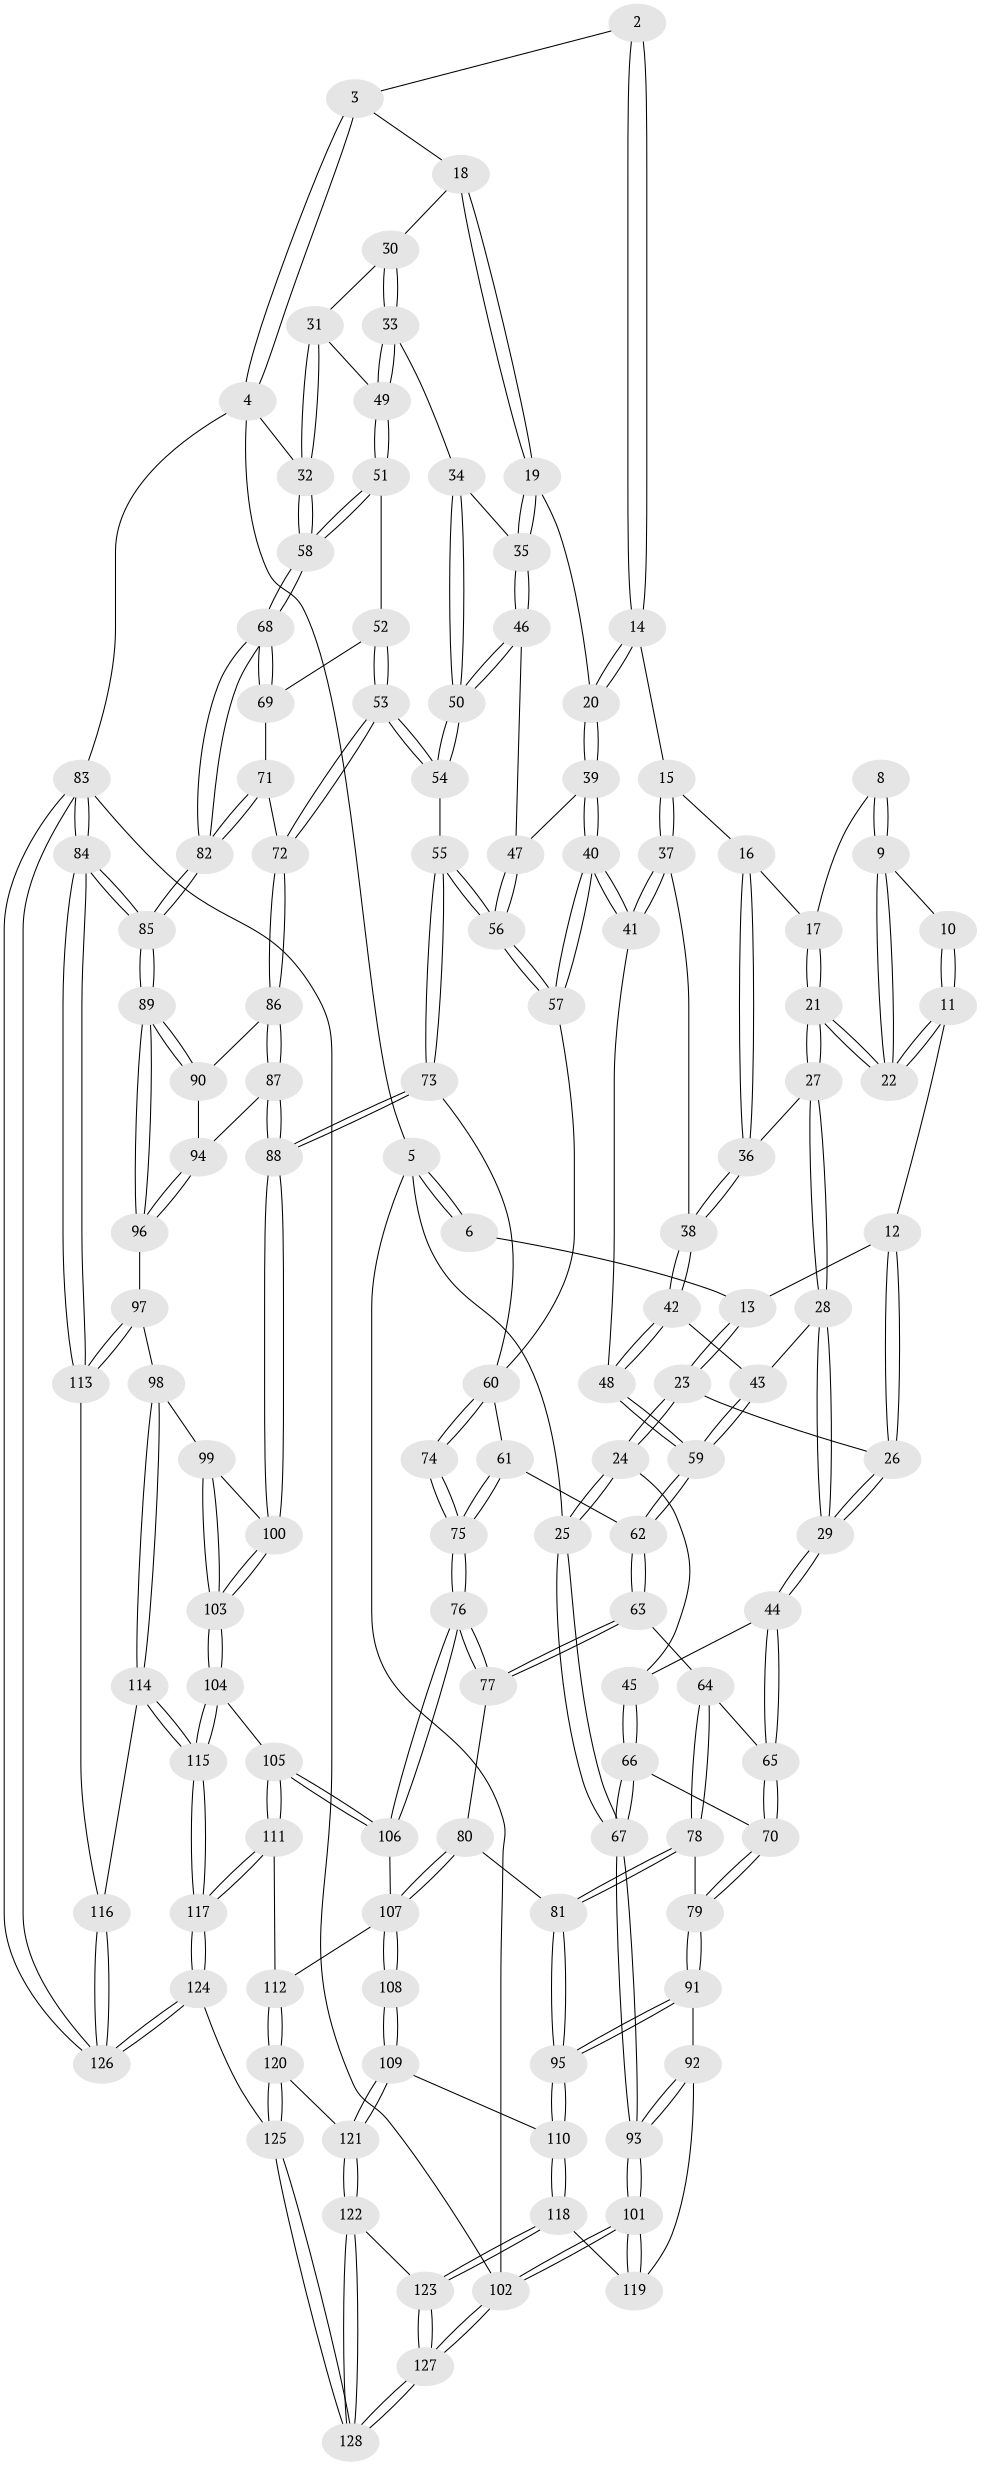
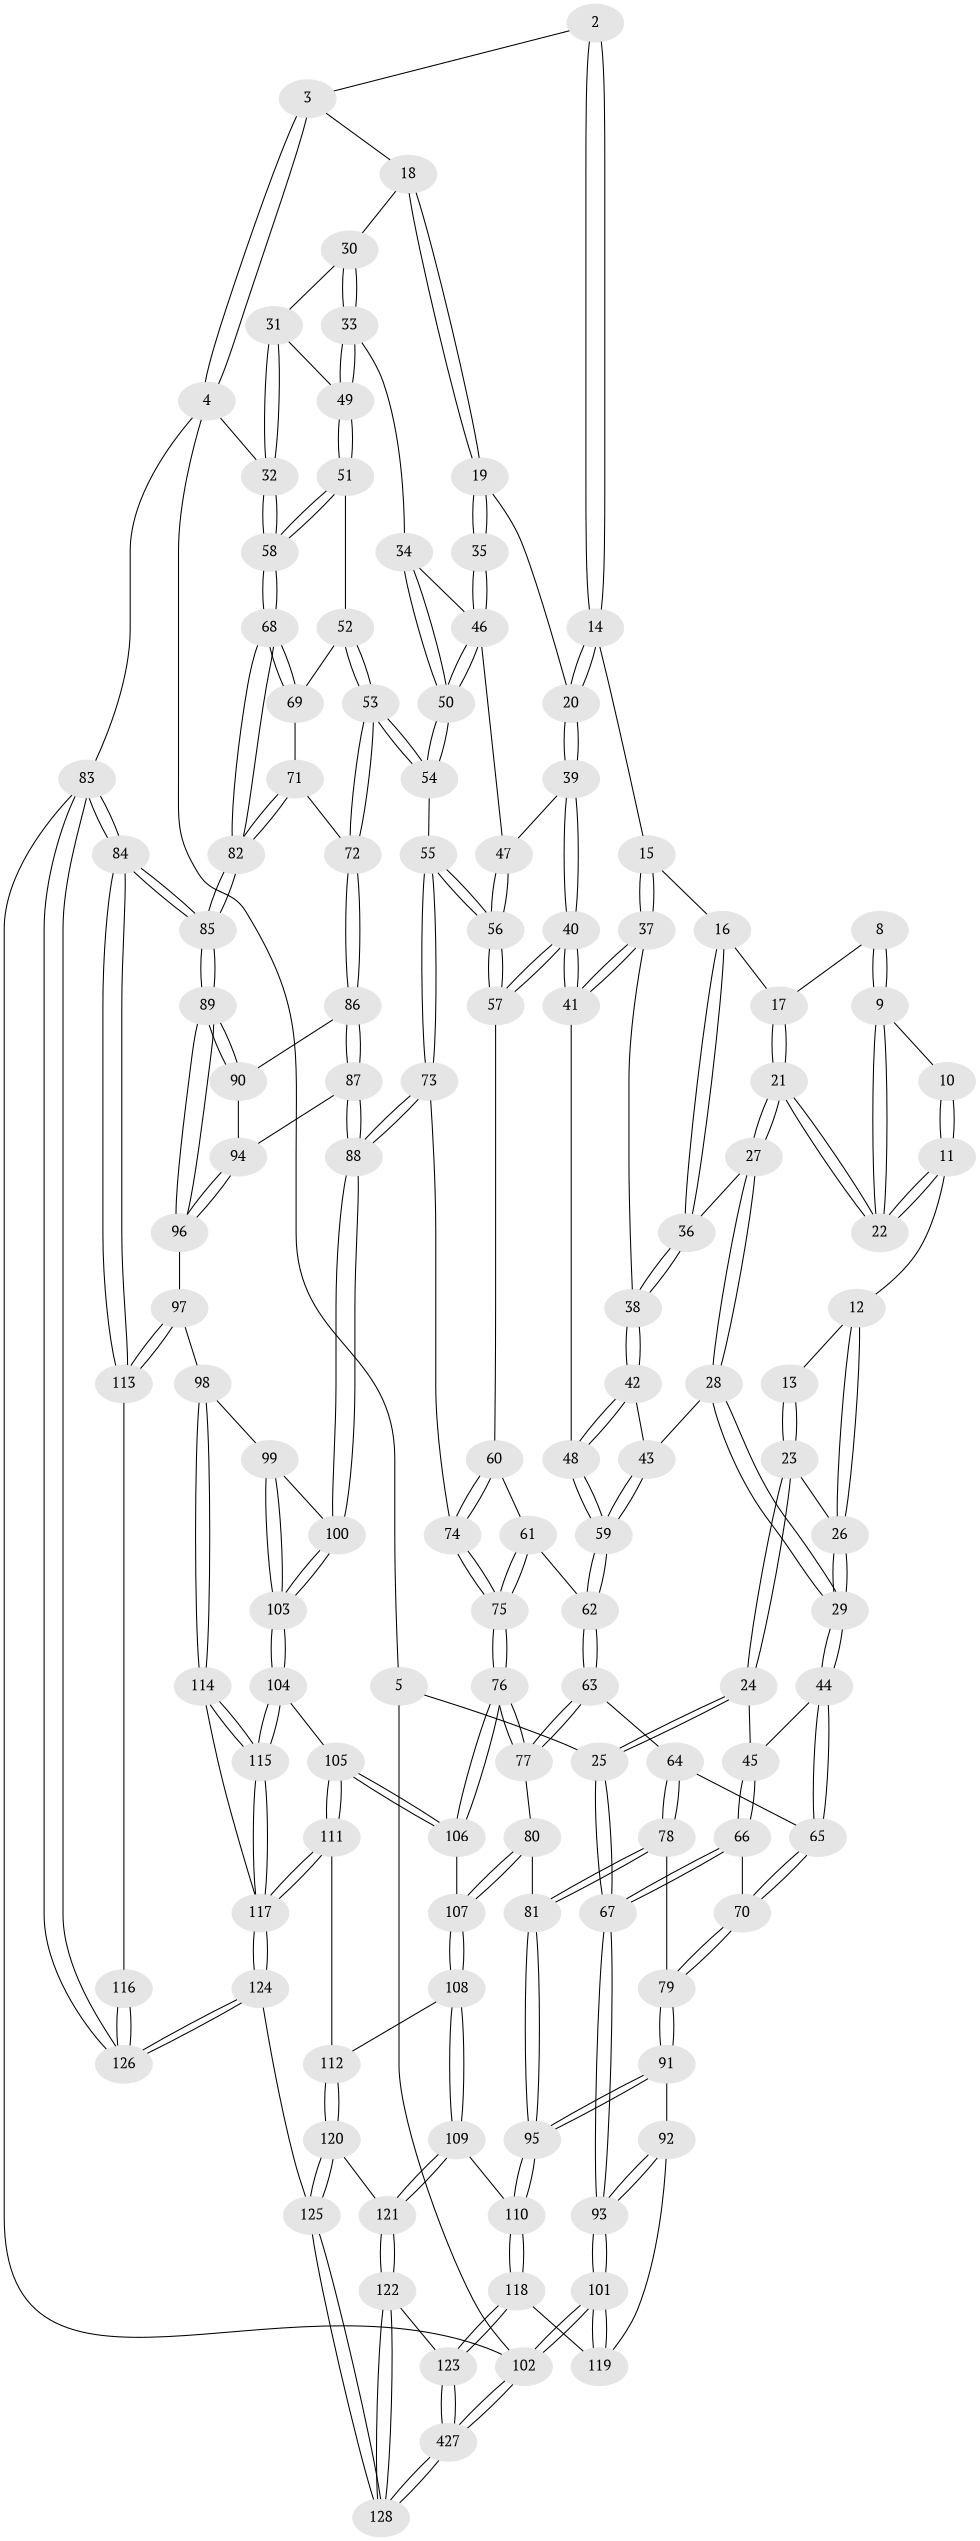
edge "34" -- "35": now "34" -- "46"
edge "73" -- "60": now "73" -- "74"
node "6": removed
edge "114" -- "116": now "114" -- "117"
edge "107" -- "112": now "108" -- "112"
node "127": label "127" -> "427"
